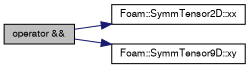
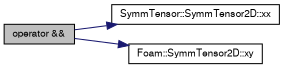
node "Foam::SymmTensor2D::xx": label "Foam::SymmTensor2D::xx" -> "SymmTensor::SymmTensor2D::xx"
node "Foam::SymmTensor9D::xy": label "Foam::SymmTensor9D::xy" -> "Foam::SymmTensor2D::xy"
